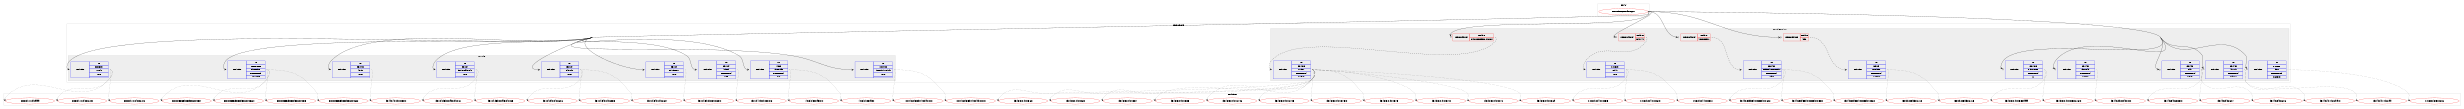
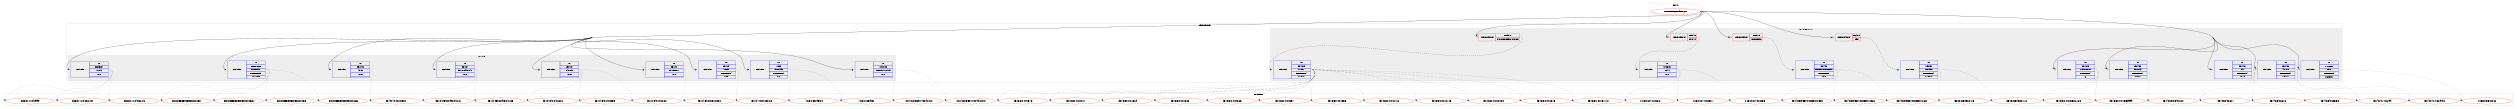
node "dev-lang/python-3.7.4-r1": added
